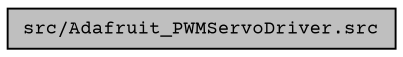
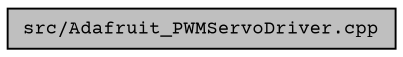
node "src/Adafruit_PWMServoDriver.src": label "src/Adafruit_PWMServoDriver.src" -> "src/Adafruit_PWMServoDriver.cpp"
